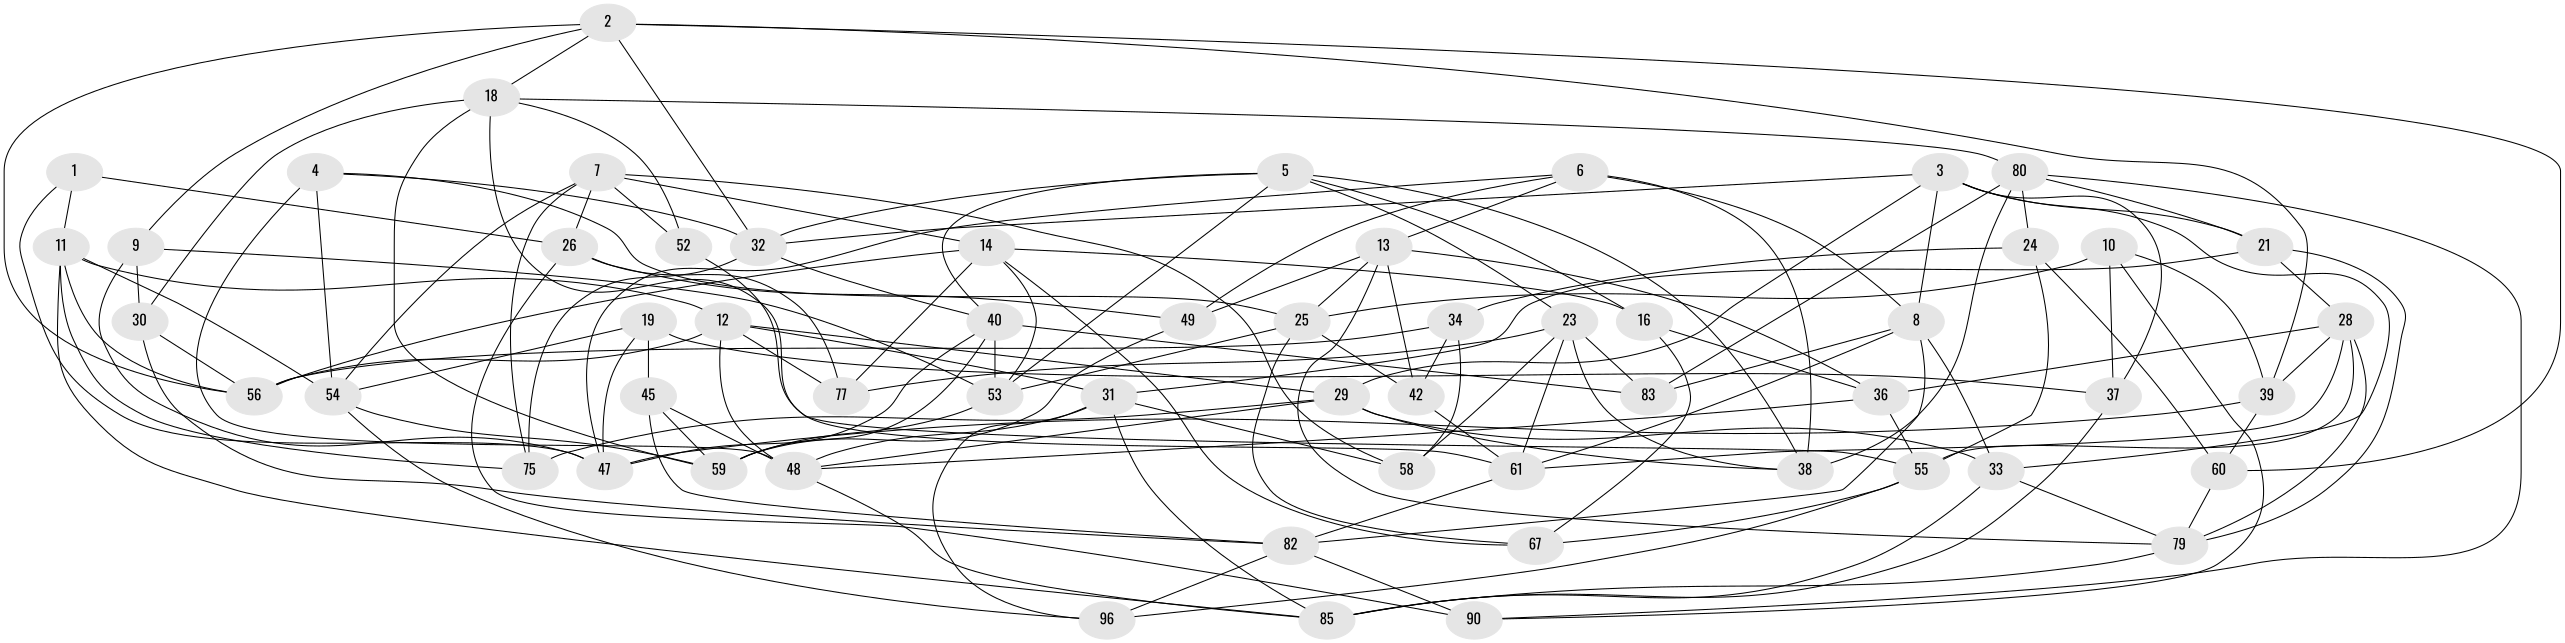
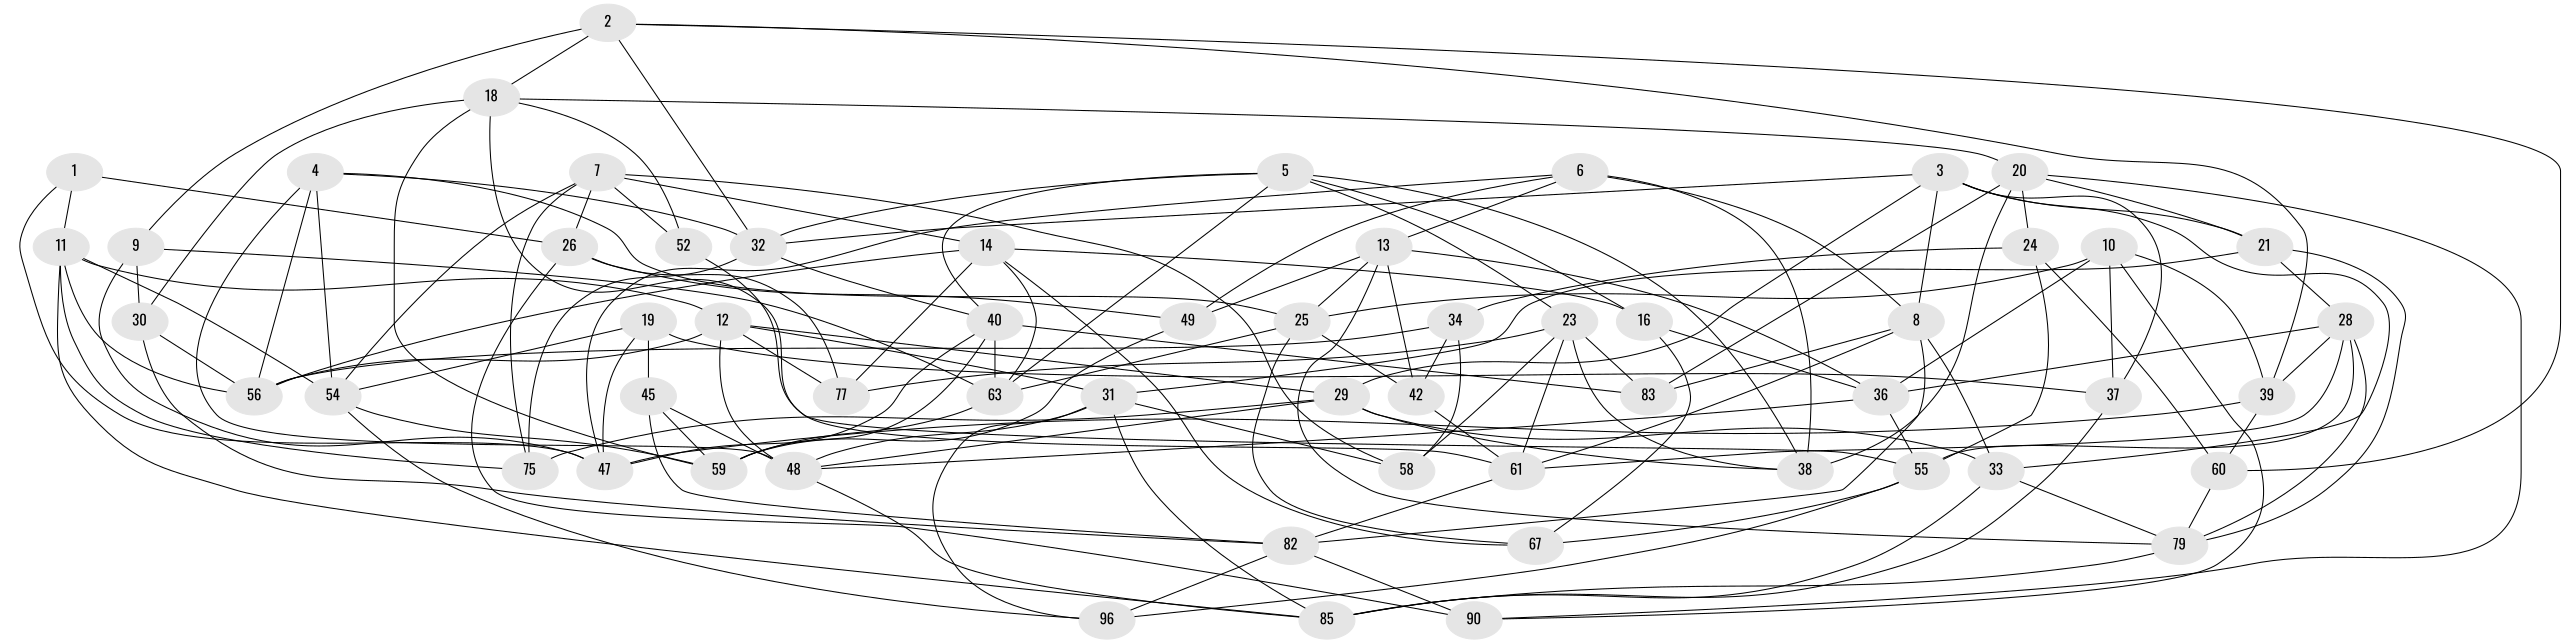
edge "2" -- "56": now "4" -- "56"
node "80": label "80" -> "20"
edge "10" -- "36": added
node "53": label "53" -> "63"
